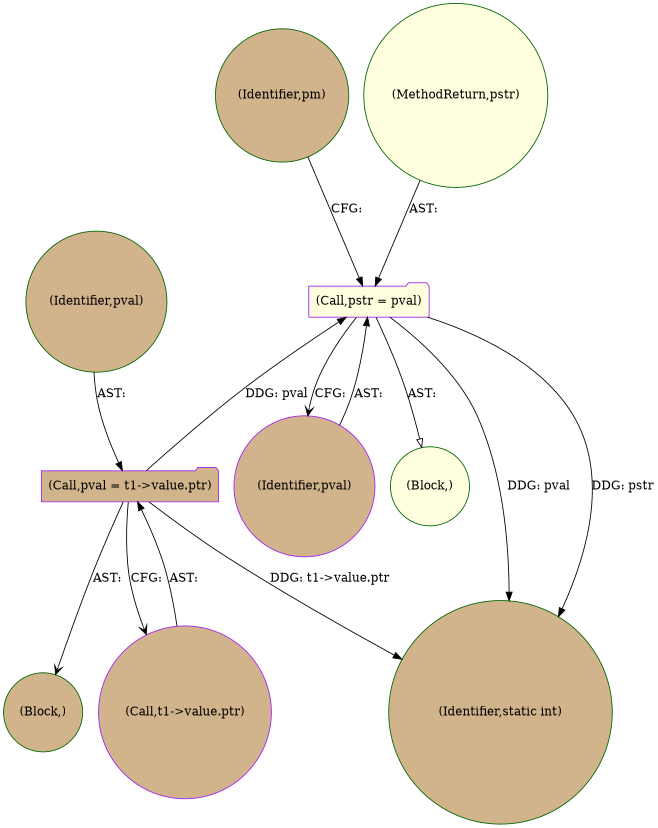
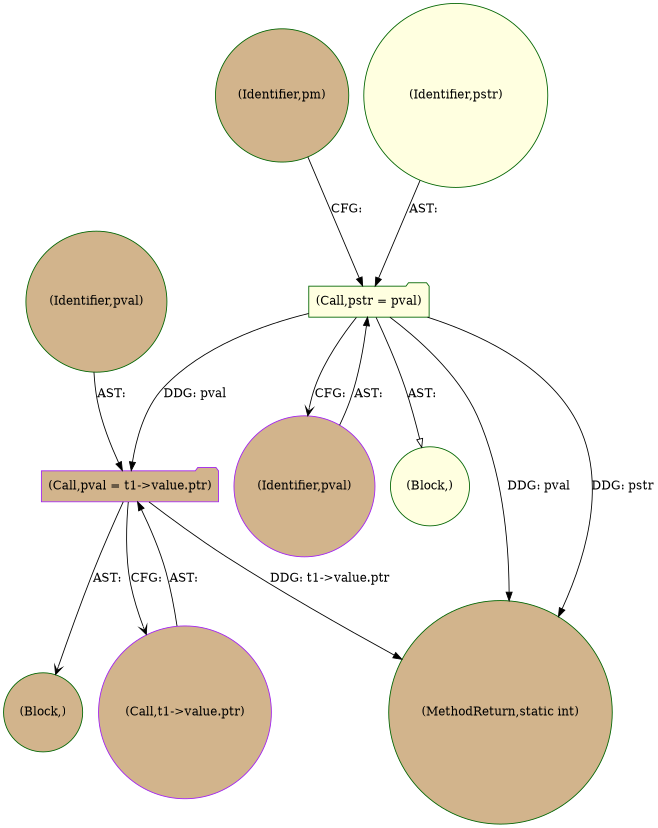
node "(MethodReturn,pstr)": label "(MethodReturn,pstr)" -> "(Identifier,pstr)"
node "(Call,pstr = pval)": color purple -> darkgreen
edge "(Call,pval = t1->value.ptr)" -> "(Call,pstr = pval)": reversed
node "(Identifier,static int)": label "(Identifier,static int)" -> "(MethodReturn,static int)"
